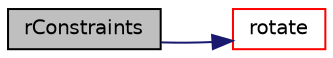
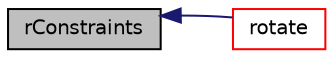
edge "rConstraints" -> "rotate": reversed
